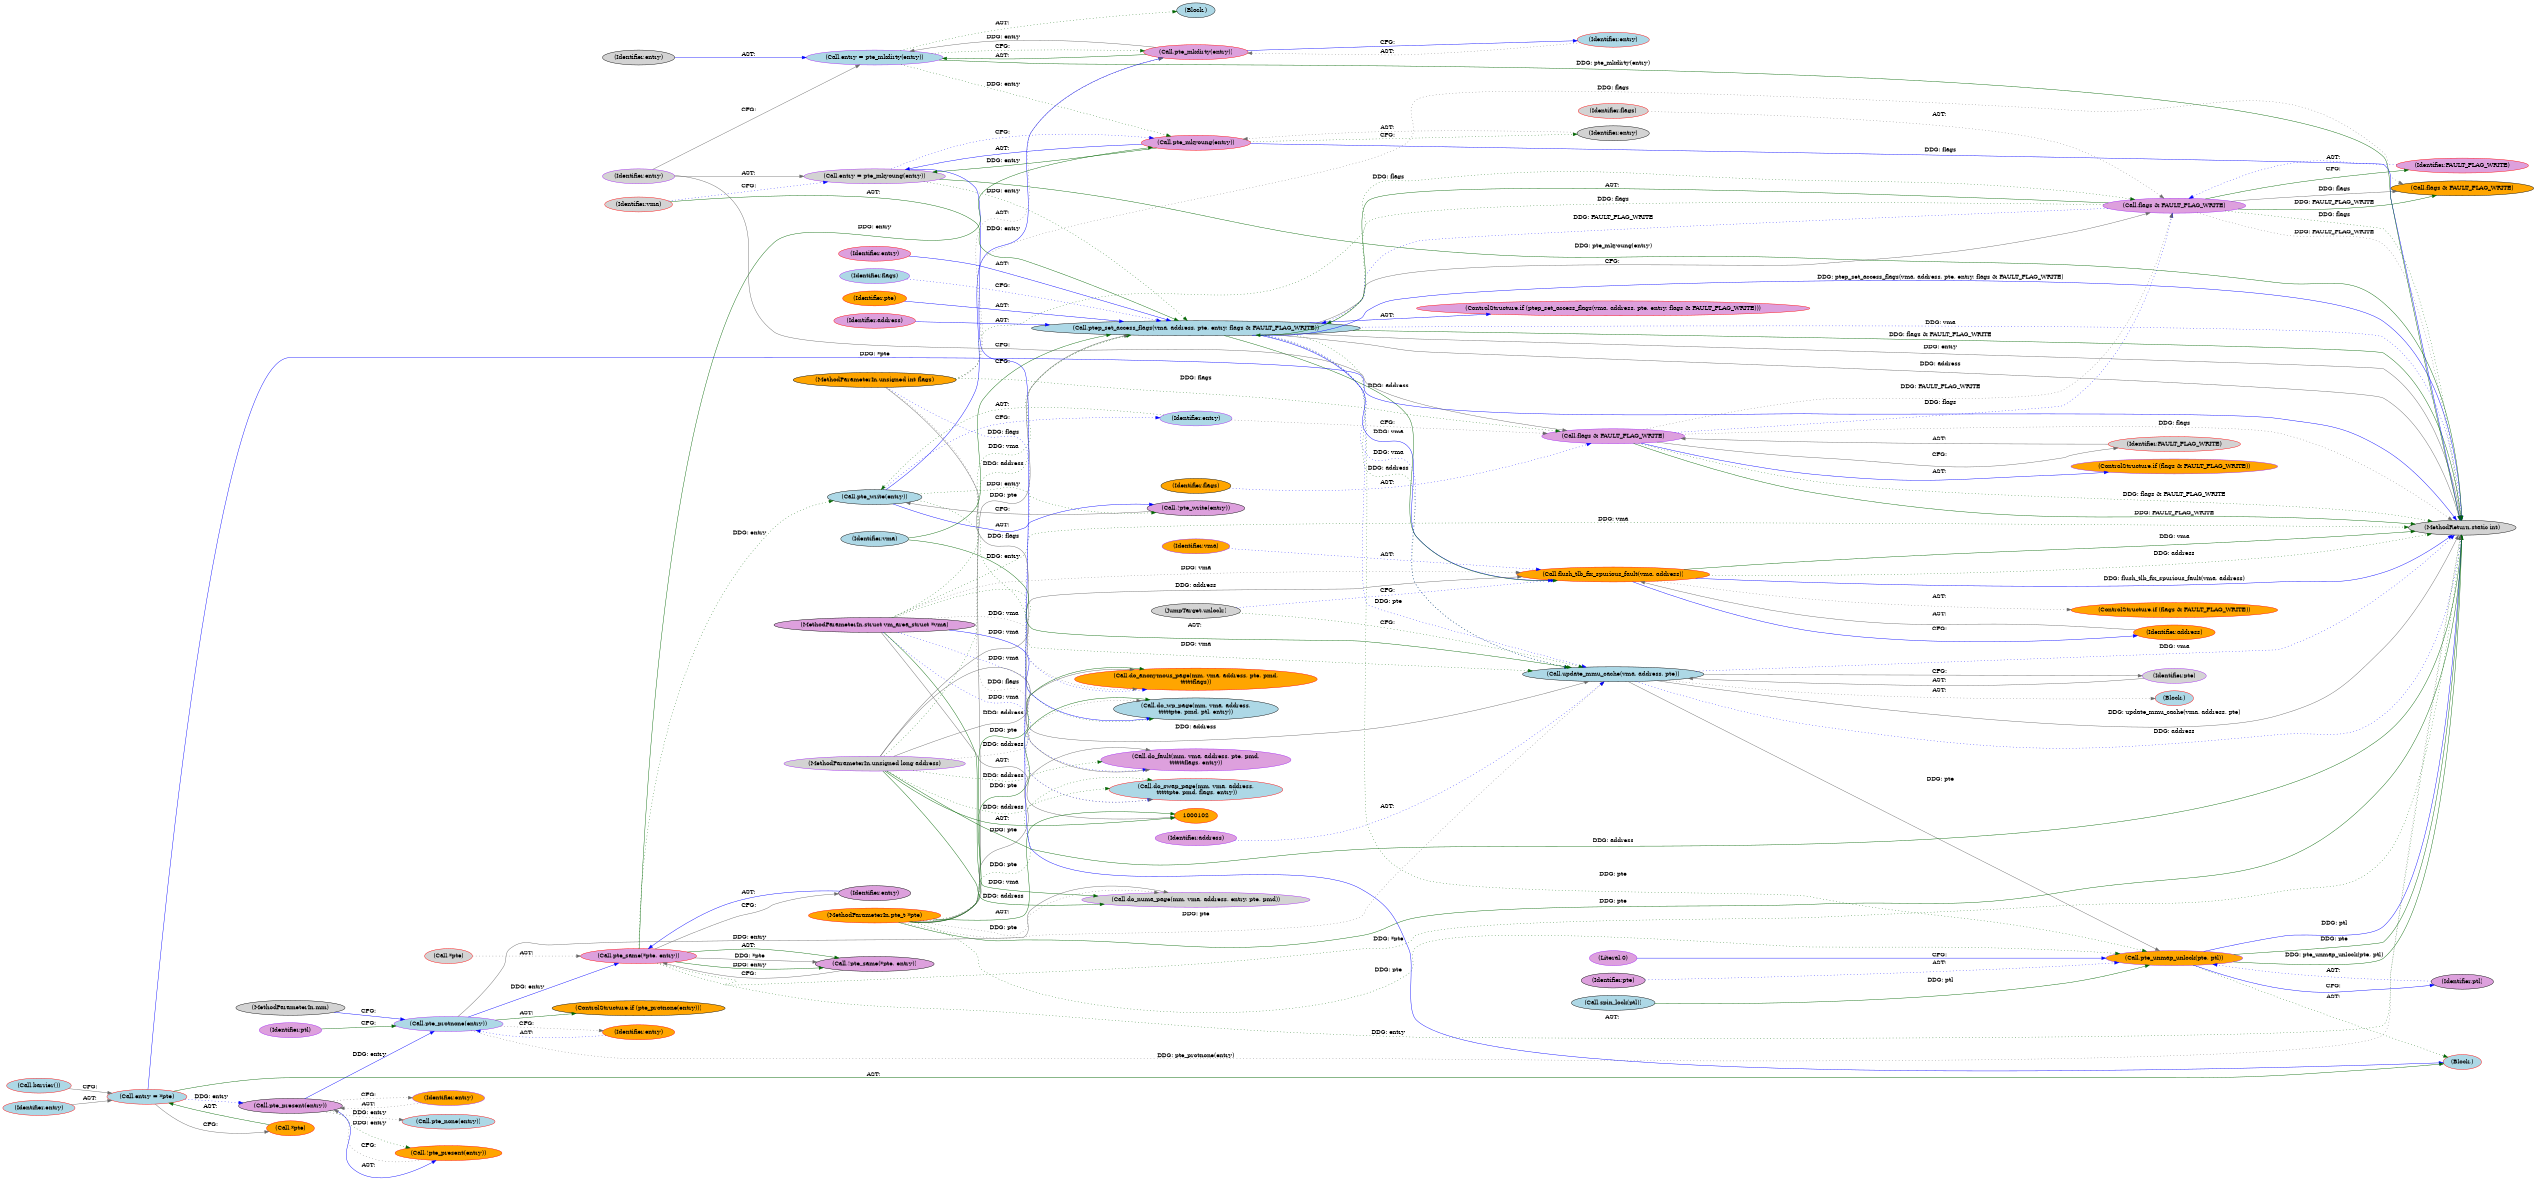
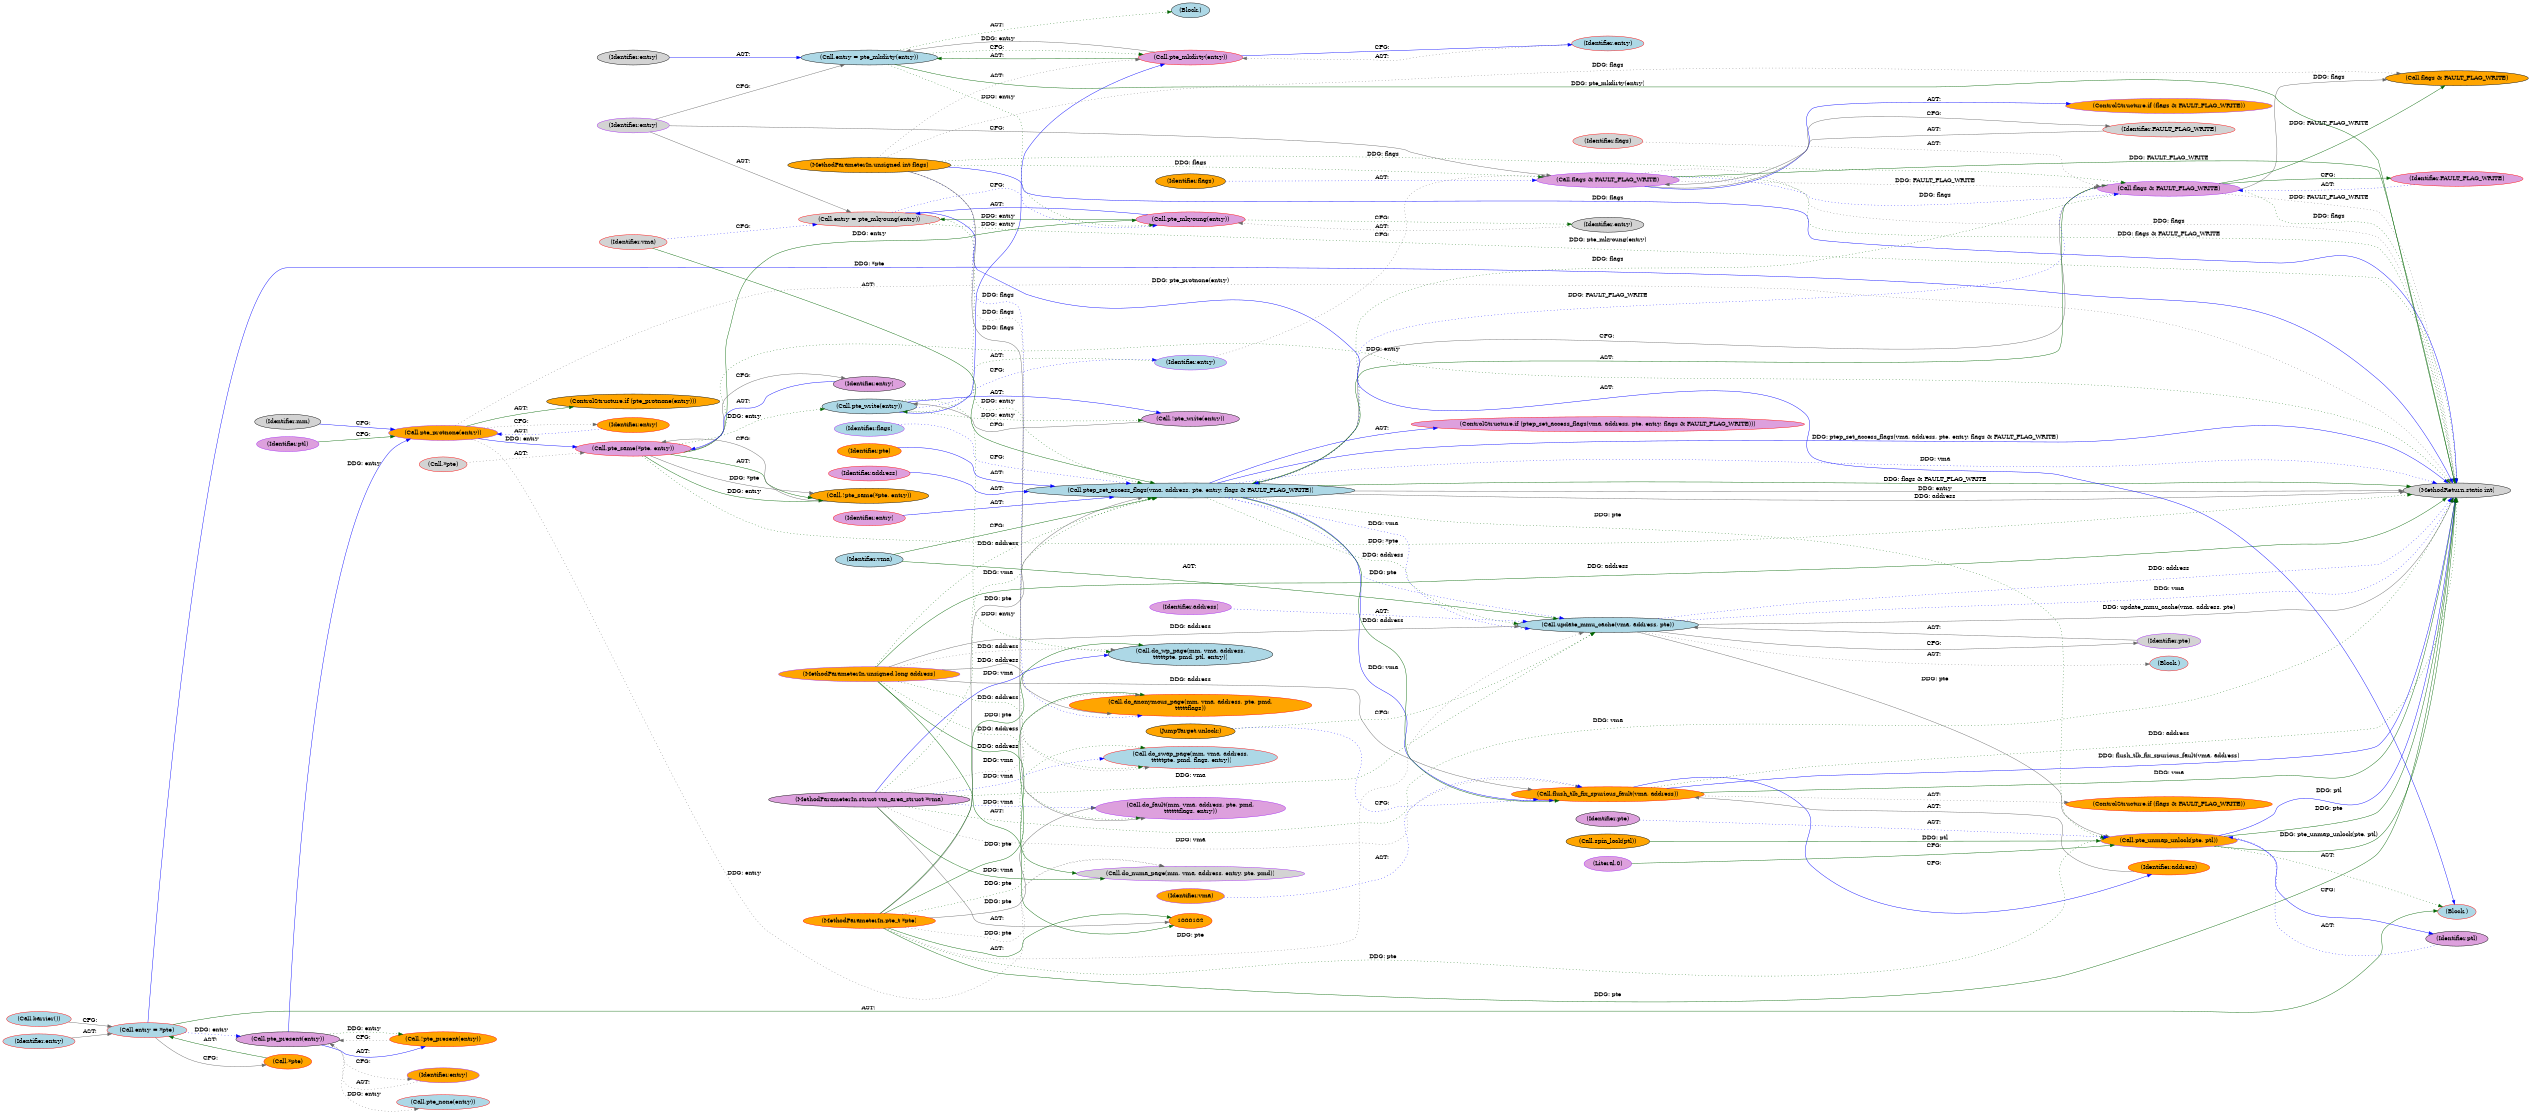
node "(Call,entry = pte_mkdirty(entry))": color purple -> black
edge "(Call,pte_mkyoung(entry))" -> "(MethodReturn,static int)": now "(MethodParameterIn,unsigned int flags)" -> "(MethodReturn,static int)"
node "(Call,entry = pte_mkyoung(entry))": color purple -> red
edge "(Call,entry = pte_mkyoung(entry))" -> "(MethodReturn,static int)": style solid -> dotted
node "(JumpTarget,unlock:)": fillcolor lightgrey -> orange
node "(MethodParameterIn,unsigned long address)": fillcolor lightgrey -> orange
edge "(Call,pte_protnone(entry))" -> "(Call,do_numa_page(mm, vma, address, entry, pte, pmd))": style solid -> dotted
edge "(Literal,0)" -> "(Call,pte_unmap_unlock(pte, ptl))": color blue -> darkgreen
node "(Call,!pte_same(*pte, entry))": fillcolor plum -> orange
node "(Call,spin_lock(ptl))": fillcolor lightblue -> orange
node "(MethodParameterIn,mm)": label "(MethodParameterIn,mm)" -> "(Identifier,mm)"
node "(Call,pte_protnone(entry))": fillcolor lightblue -> orange
